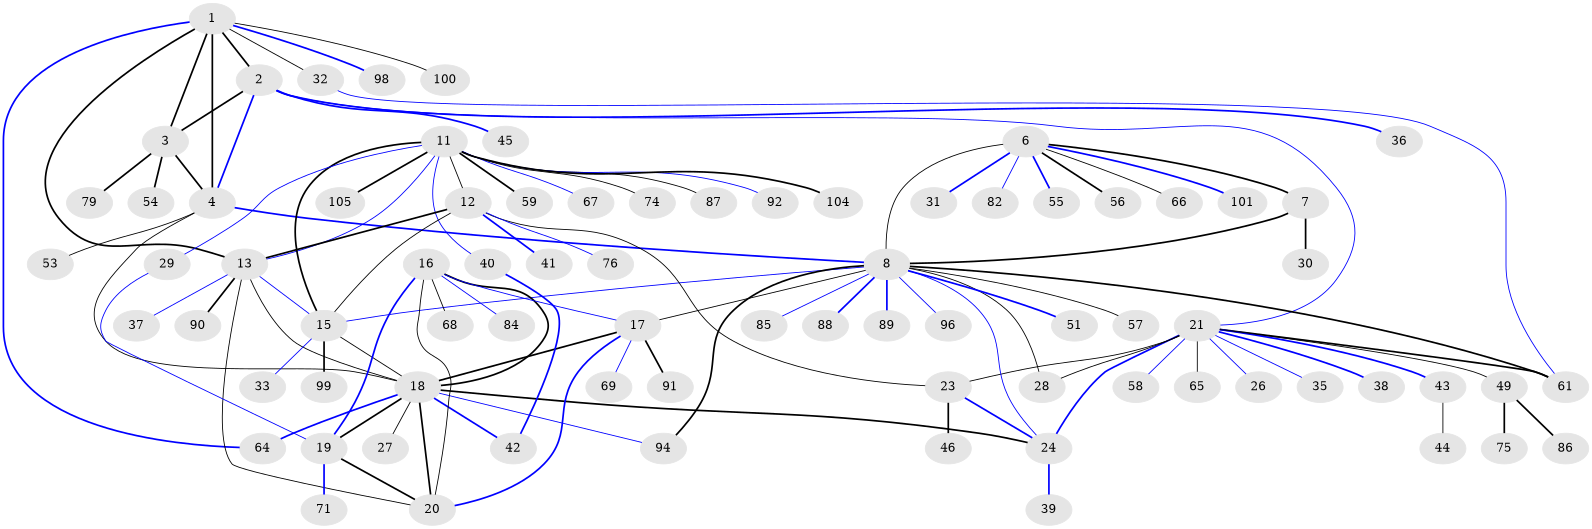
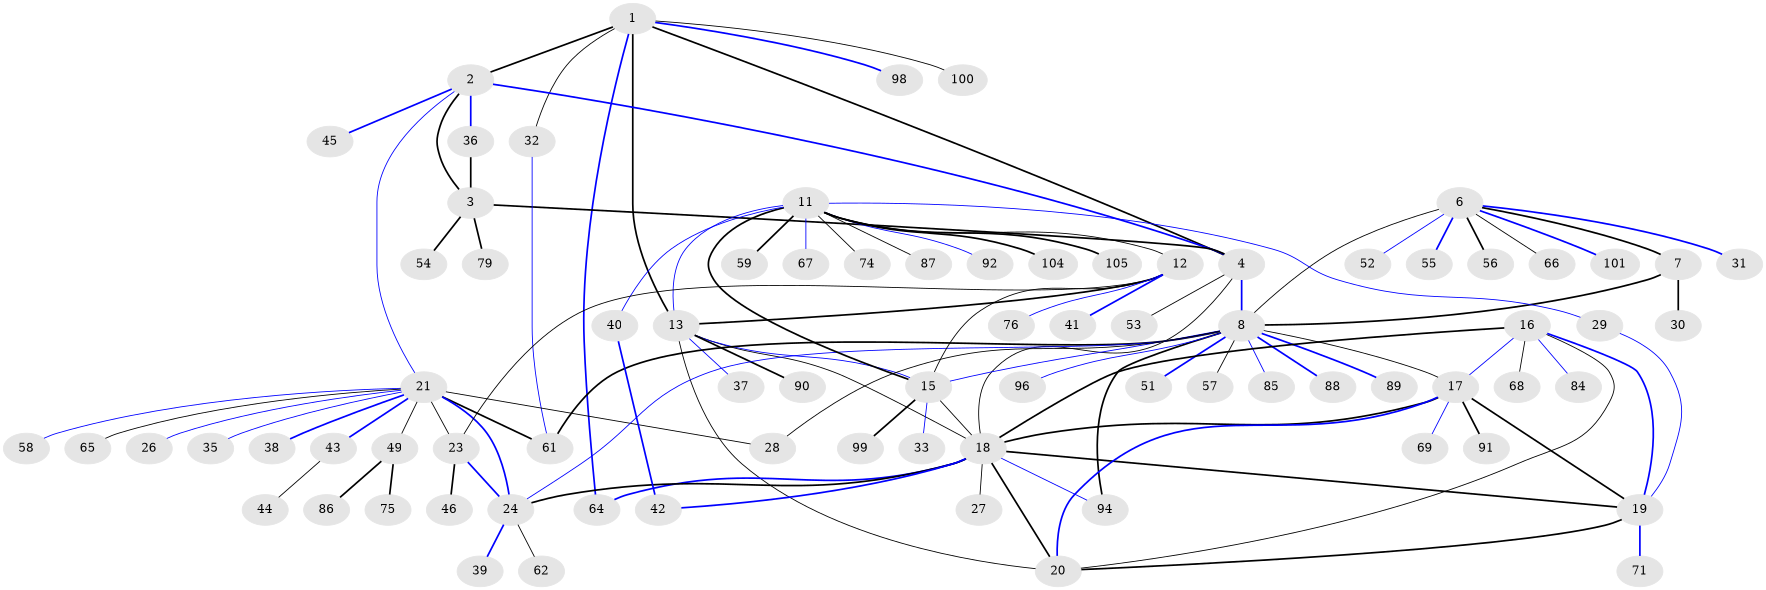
edge "1" -- "3": now "36" -- "3"
node "82": label "82" -> "52"
edge "17" -- "19": added
node "62": added
